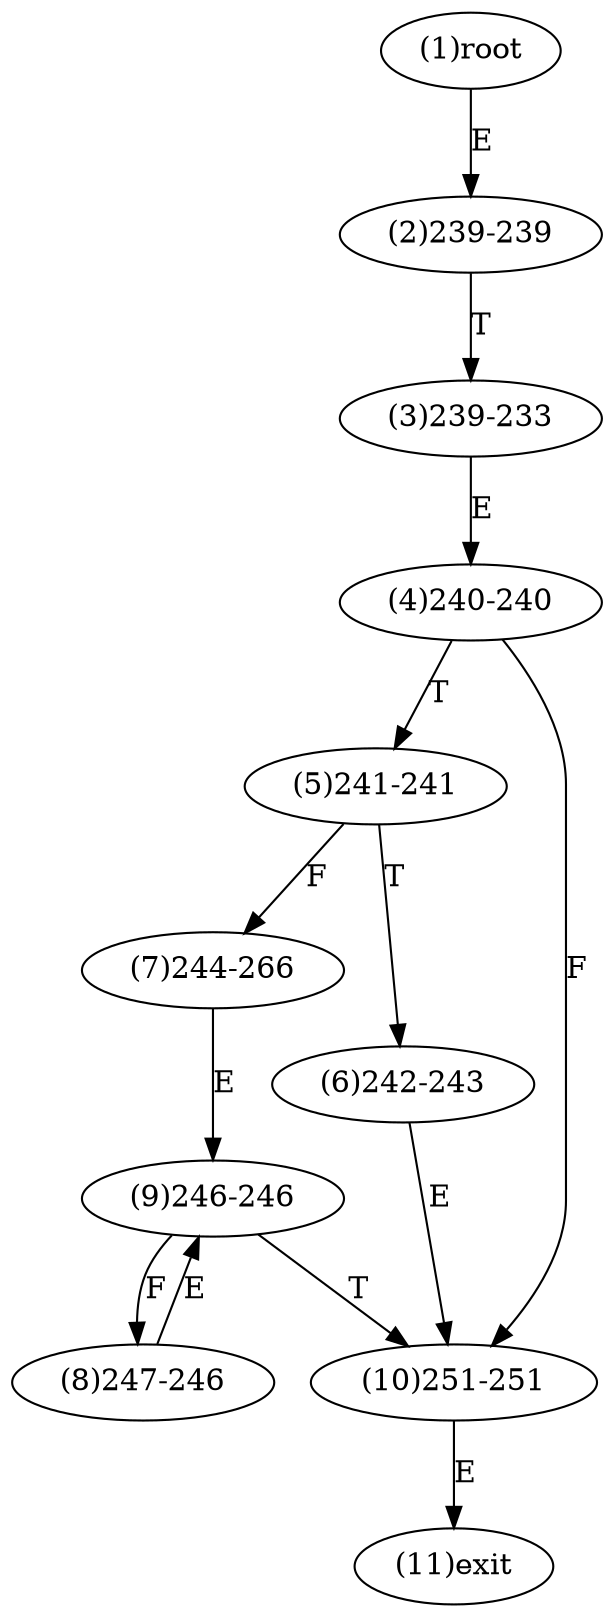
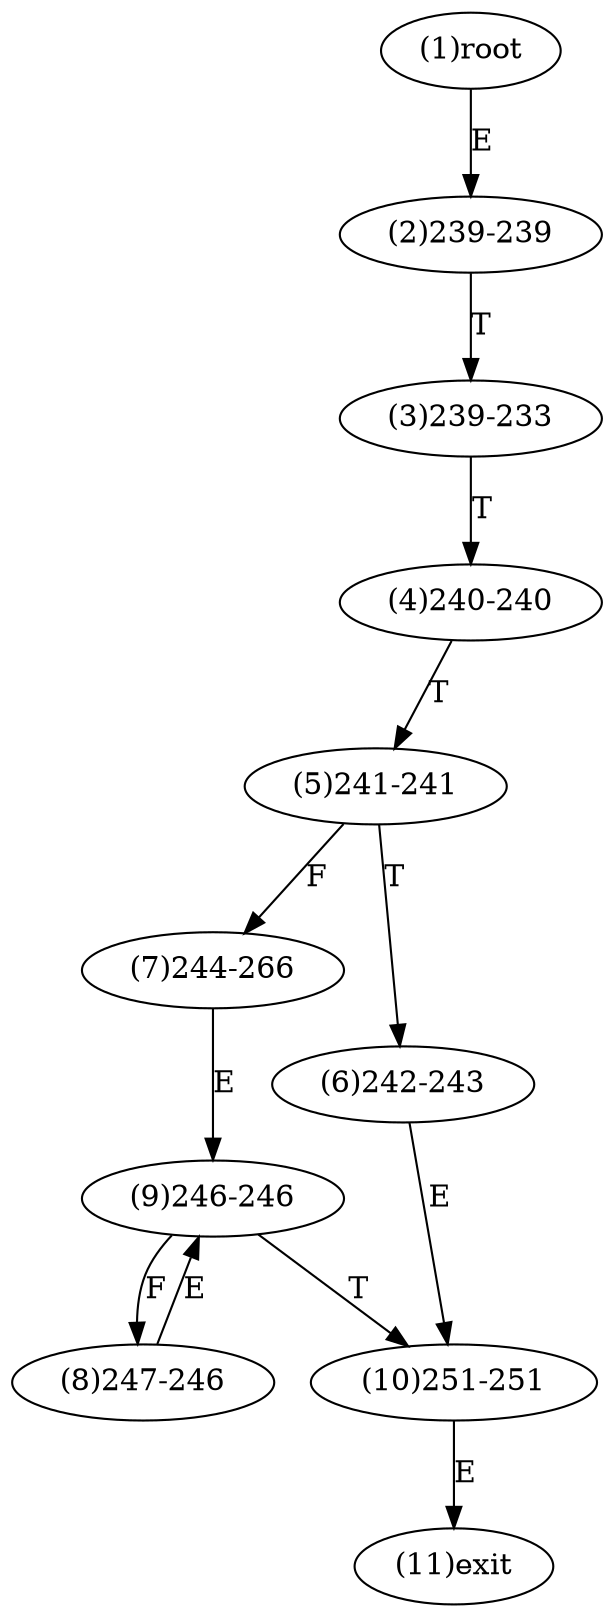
edge "(3)239-233" -> "(4)240-240": label "E" -> "T"
edge "(4)240-240" -> "(10)251-251": removed, label "F"
